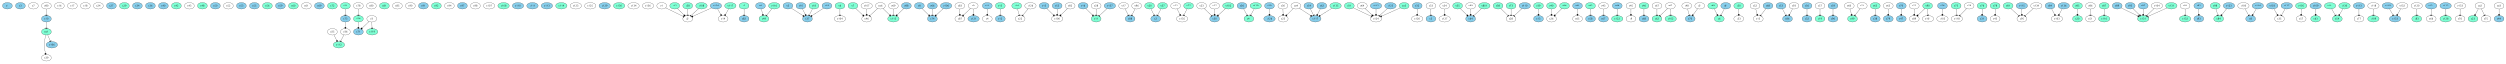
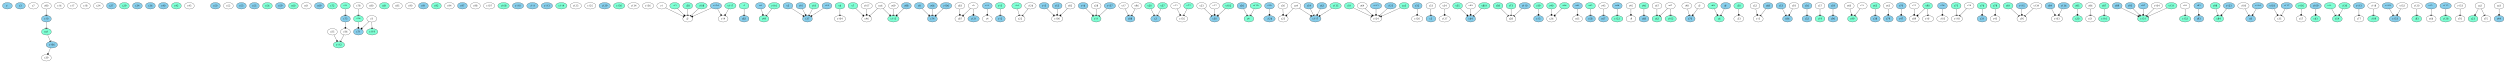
node "c48": removed
edge "co1" -> "c39": now "c106" -> "c39"
